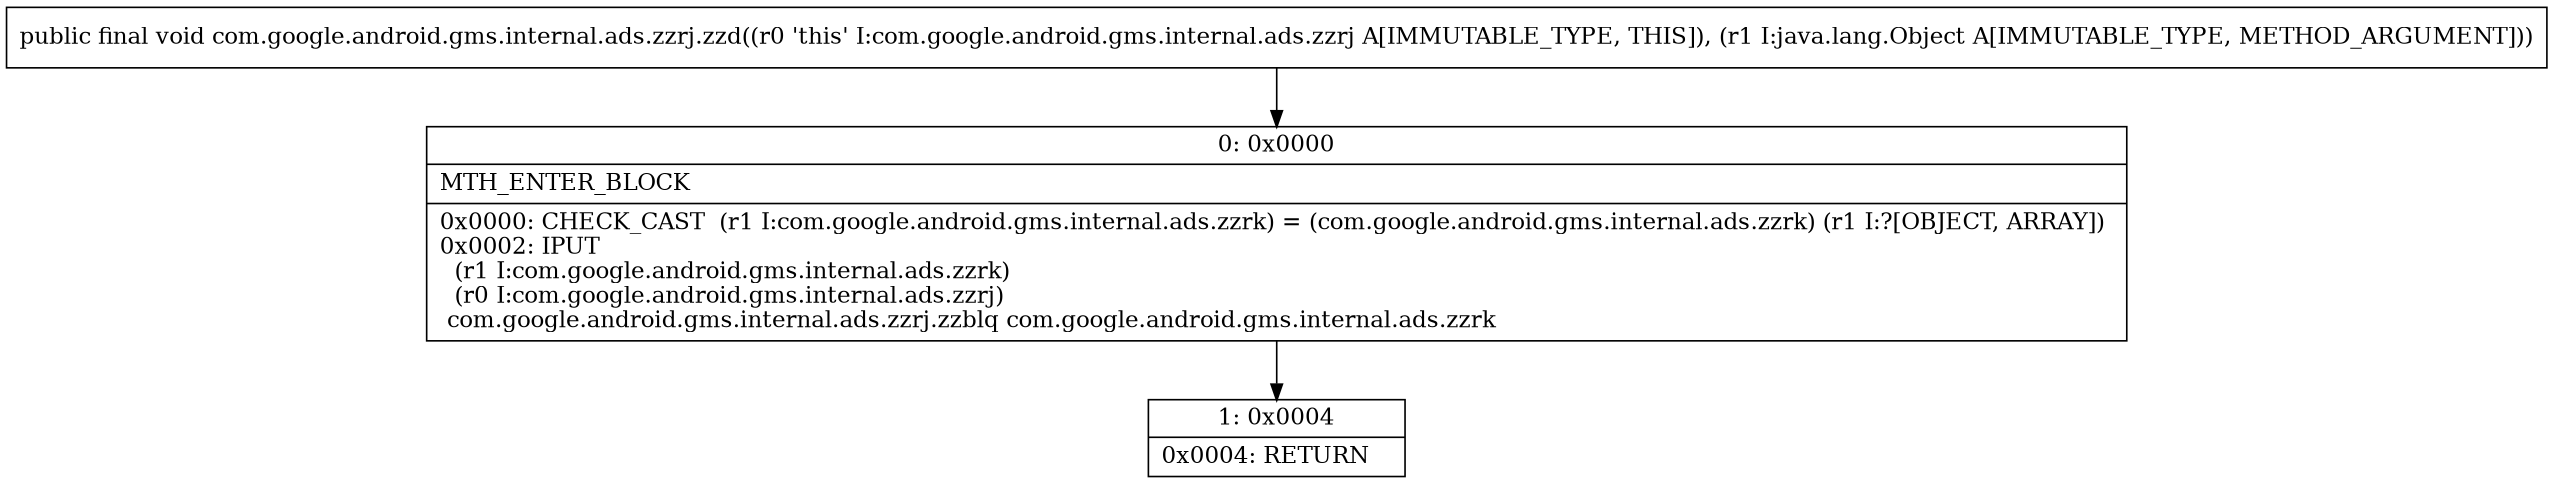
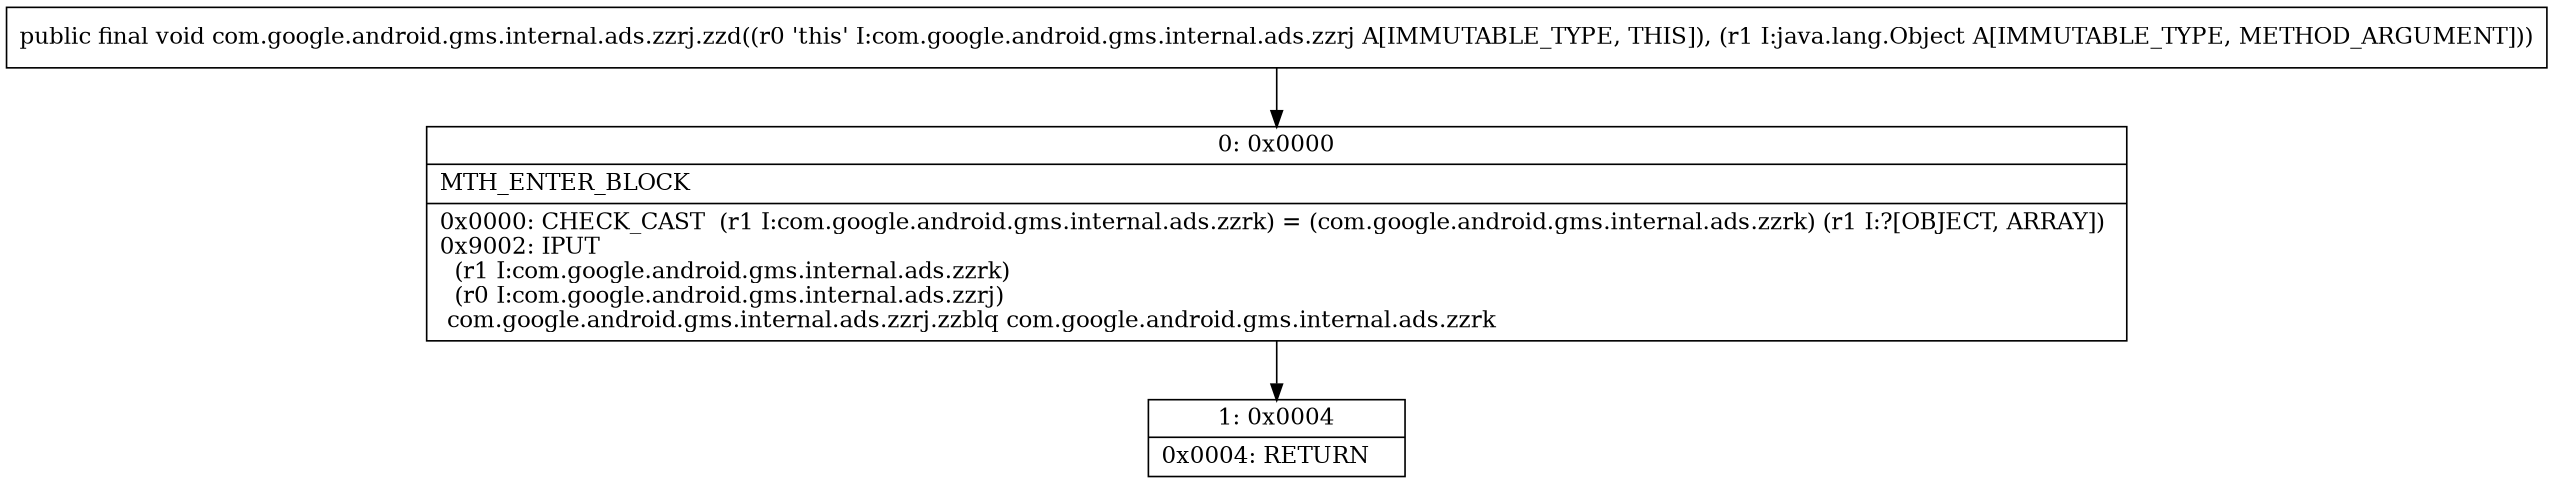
node "0: 0x0000": text "0x0002: IPUT" -> "0x9002: IPUT"
